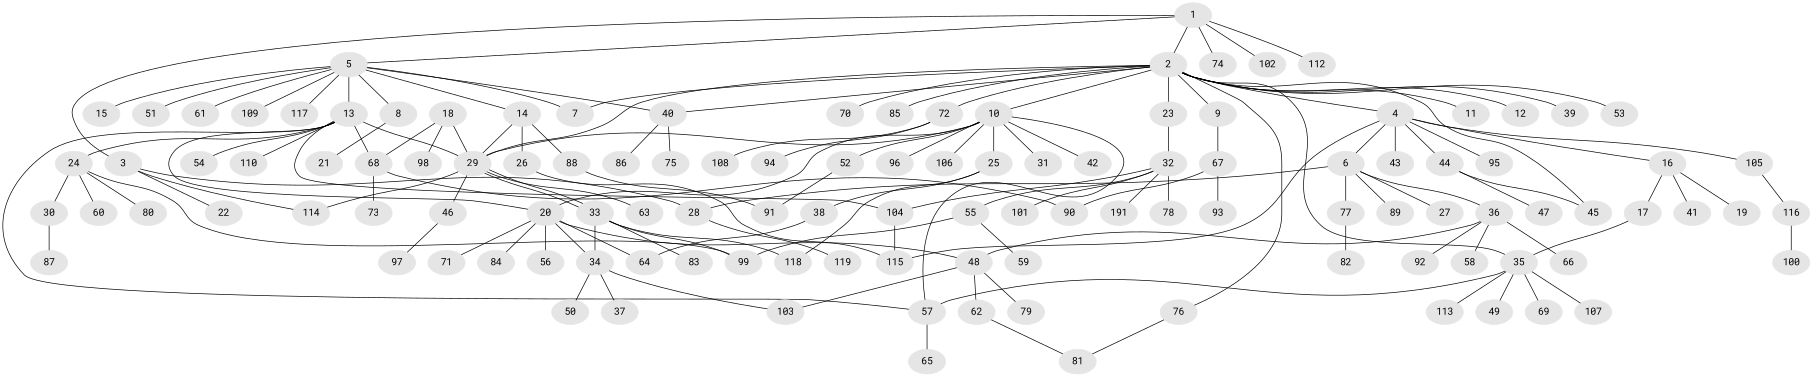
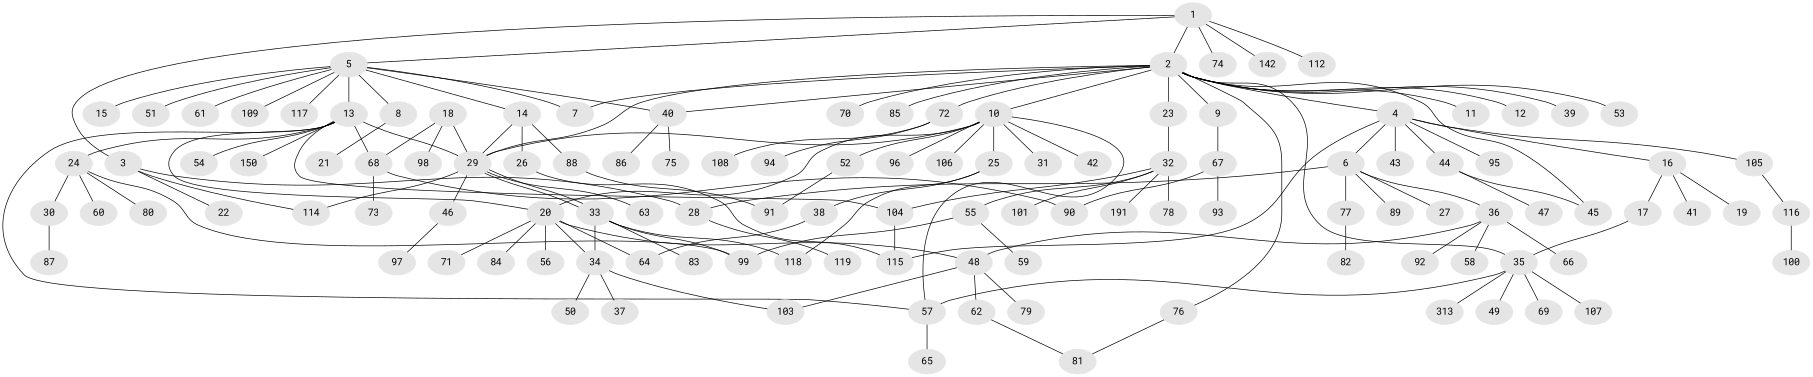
node "102": label "102" -> "142"
node "110": label "110" -> "150"
node "113": label "113" -> "313"
